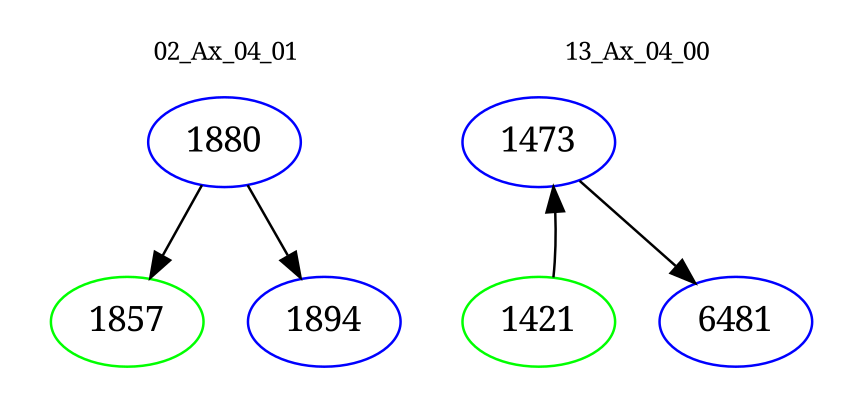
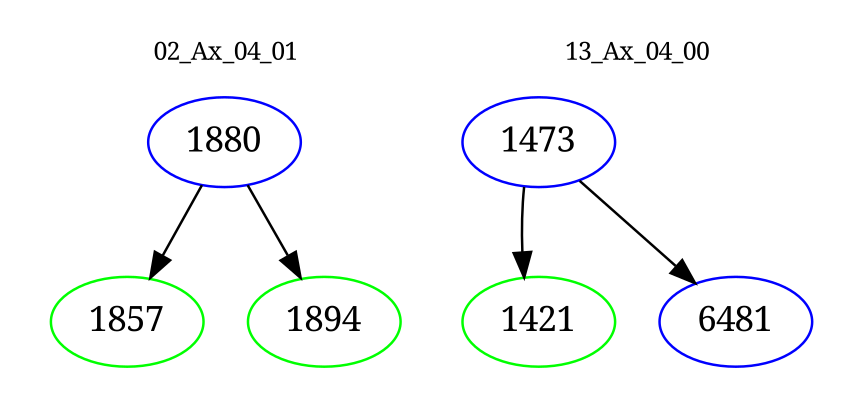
edge "1421" -> "1473": reversed
node "1894": color blue -> green
